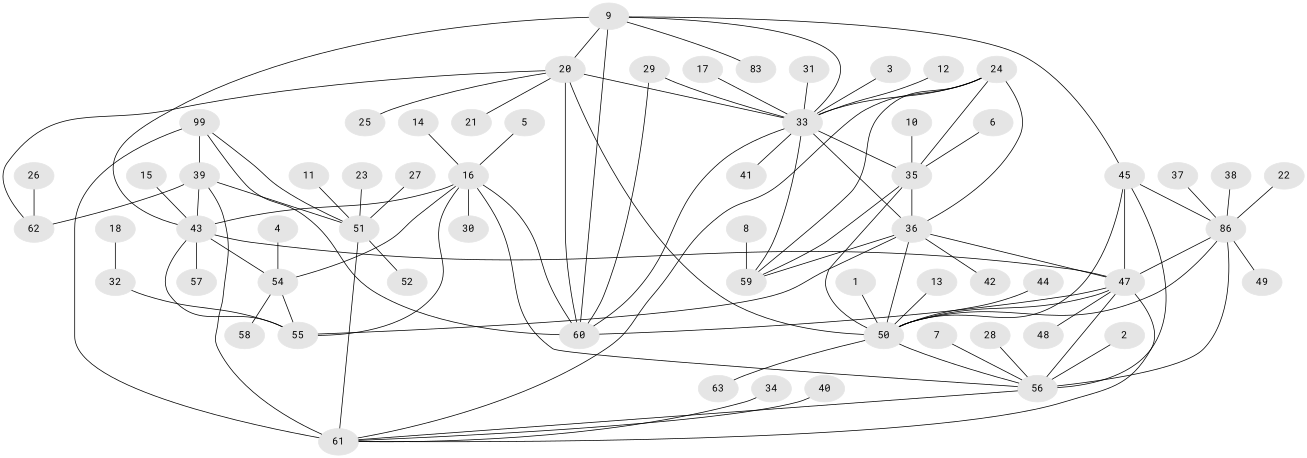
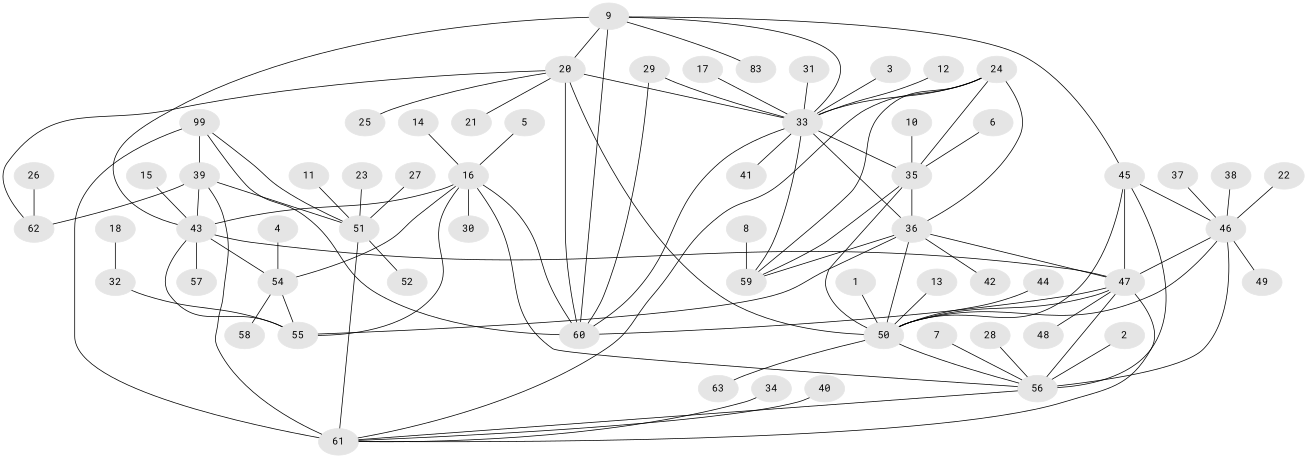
node "86": label "86" -> "46"
